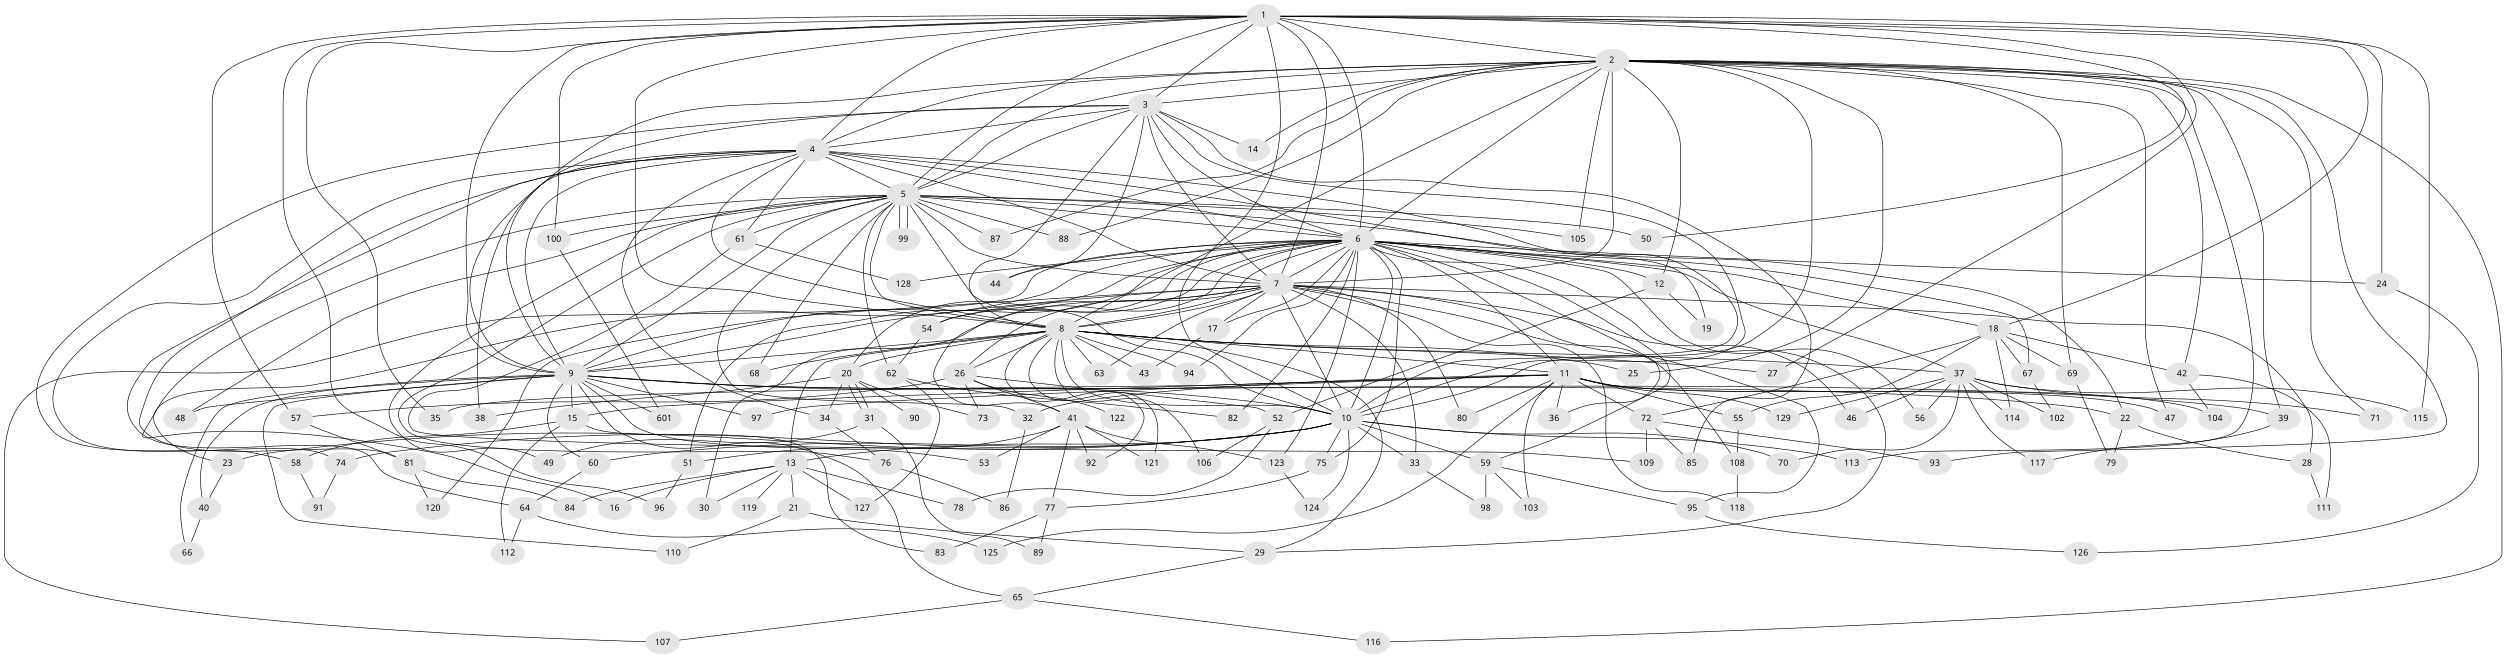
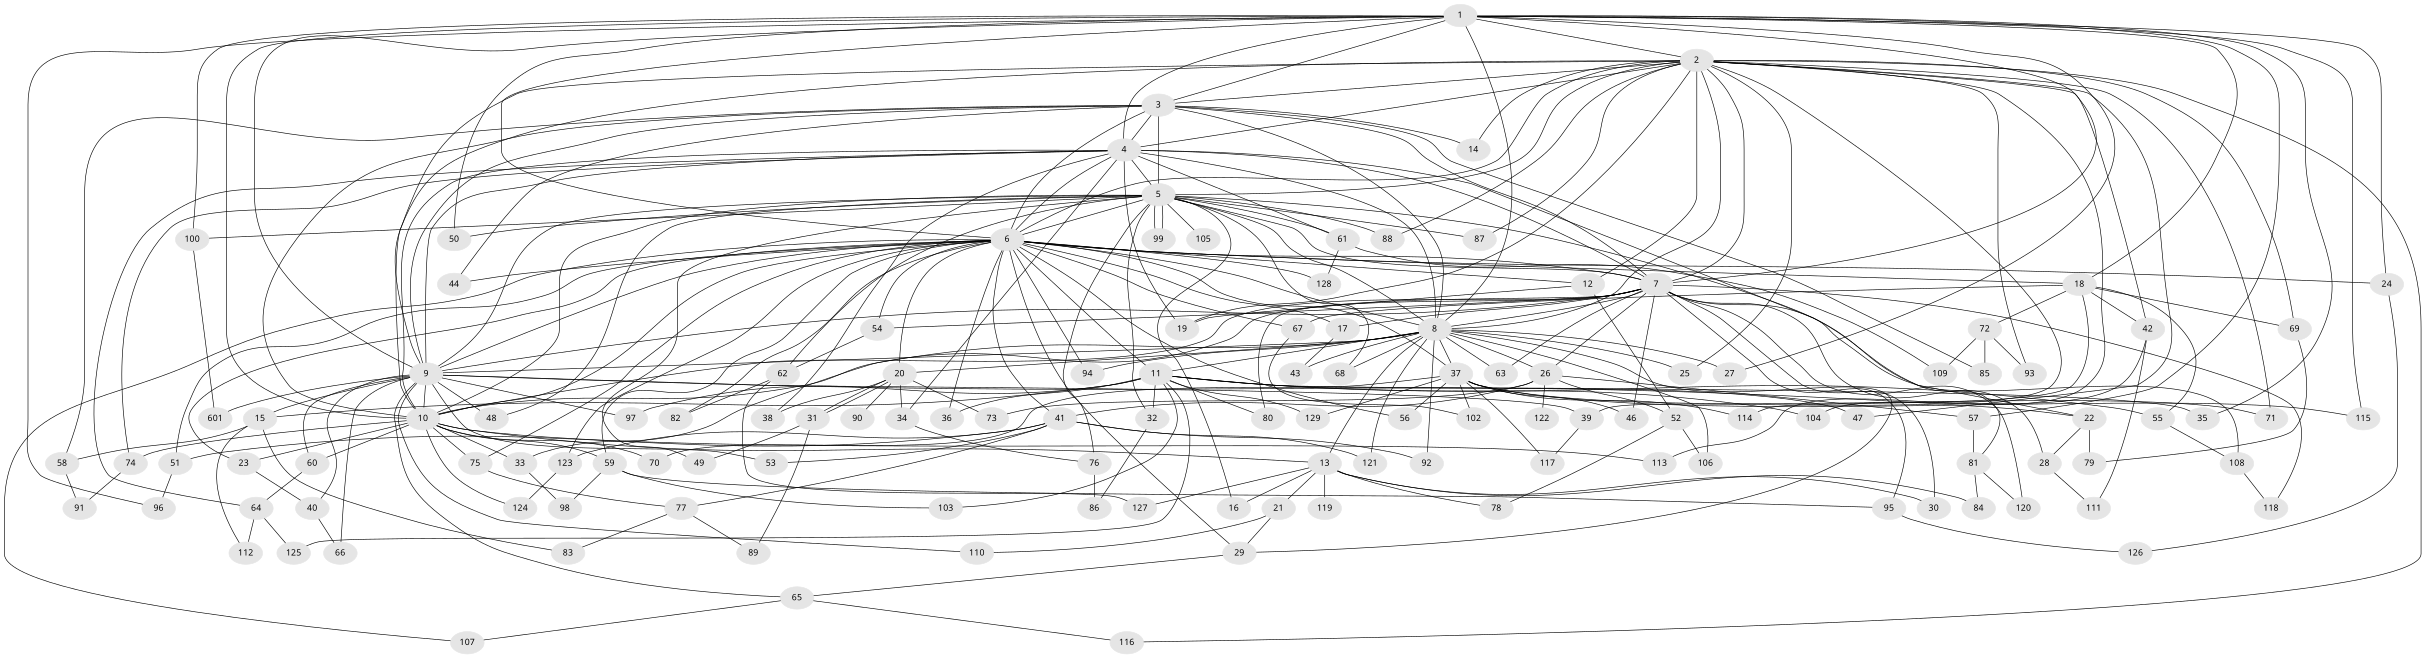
edge "1" -- "5": removed
edge "2" -- "105": now "2" -- "19"
edge "11" -- "72": removed
